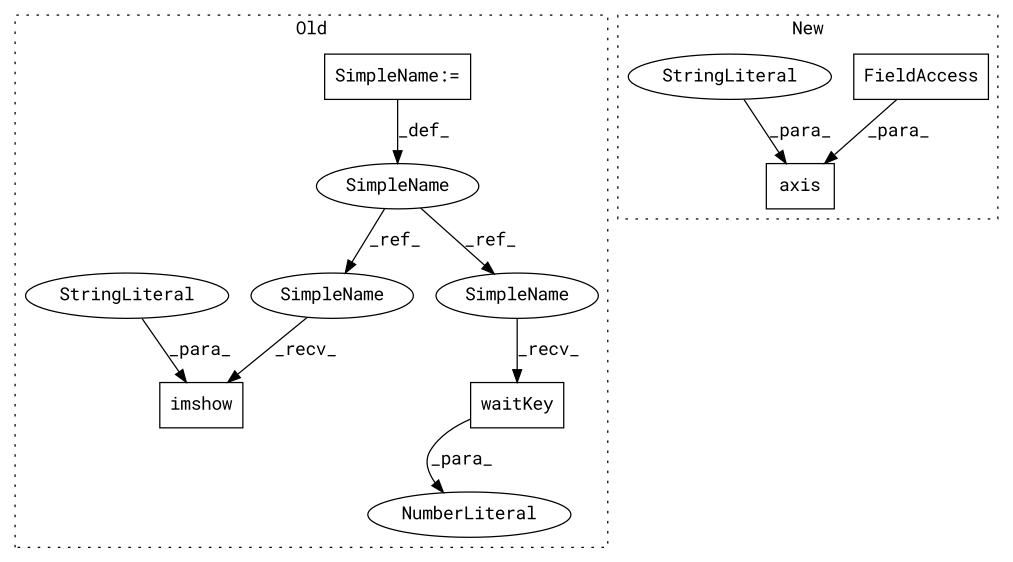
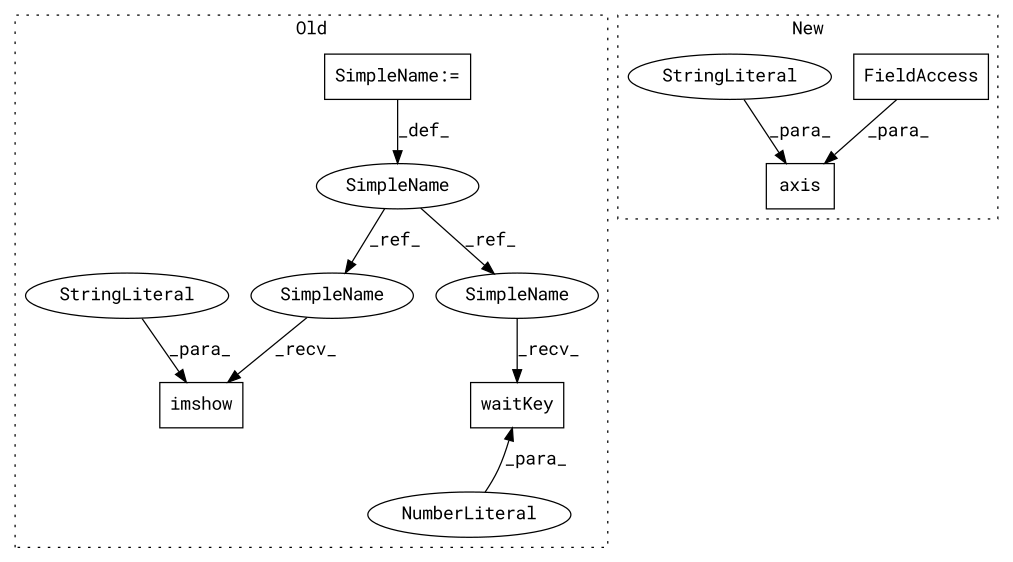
edge "waitKey" -> "NumberLiteral": reversed
